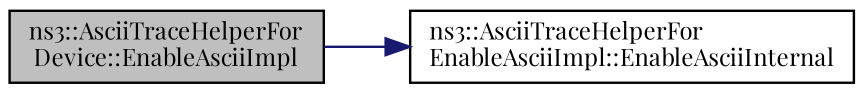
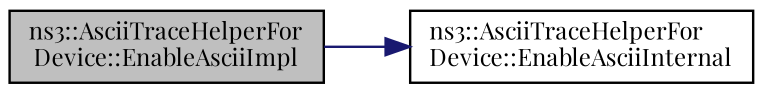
node "ns3::AsciiTraceHelperFor EnableAsciiImpl::EnableAsciiInternal": label "ns3::AsciiTraceHelperFor EnableAsciiImpl::EnableAsciiInternal" -> "ns3::AsciiTraceHelperFor Device::EnableAsciiInternal"
